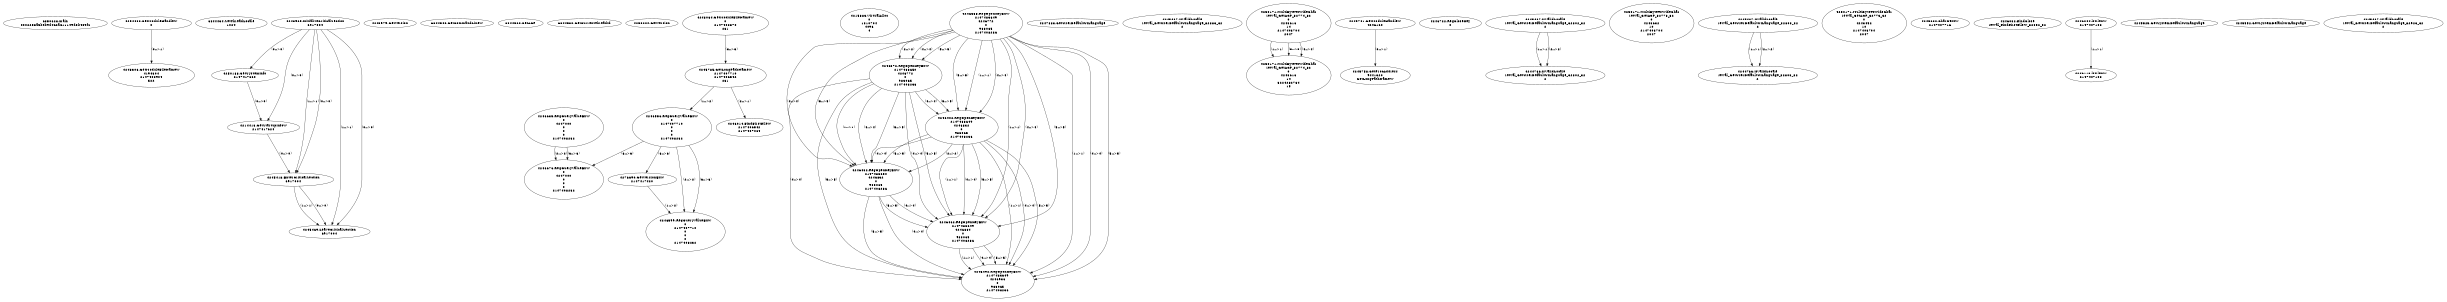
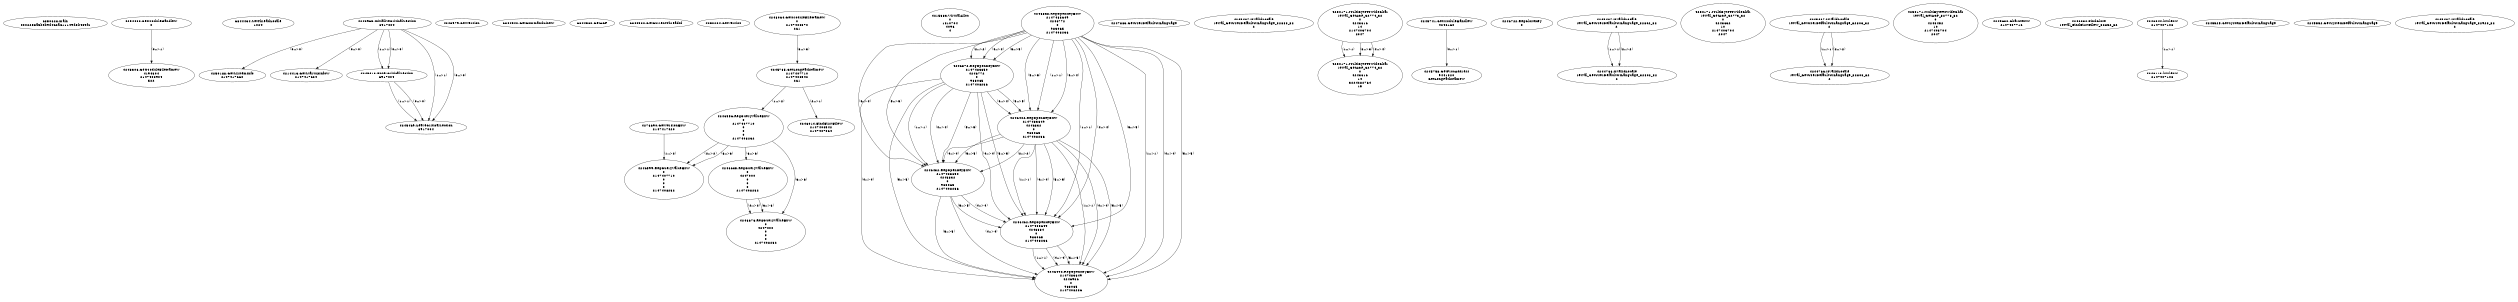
edge "4250188.GetSystemInfo 2147417660" -> "4214413.GetStartupInfoW 2147417624": removed, label "(0-->0)"
edge "4214413.GetStartupInfoW 2147417624" -> "4245418.EnterCriticalSection 6917004": removed, label "(0-->0)"
edge "4246556.RegQueryValueExW 0 2147407710 0 0 0 2147408232" -> "4276690.GetVersionExW 2147417420": now "4246556.RegQueryValueExW 0 2147407710 0 0 0 2147408232" -> "4246635.RegQueryValueExW 0 4247000 0 0 0 2147408232"
